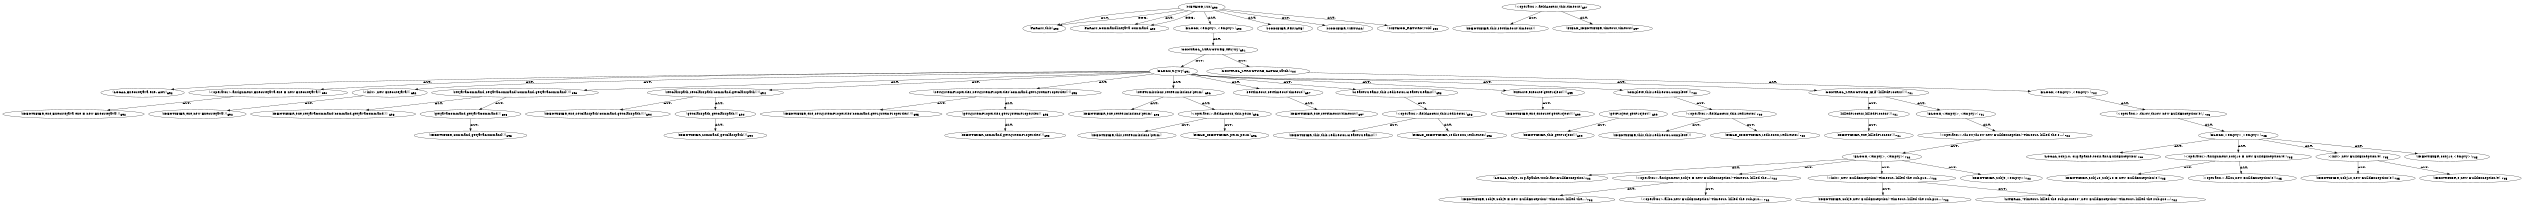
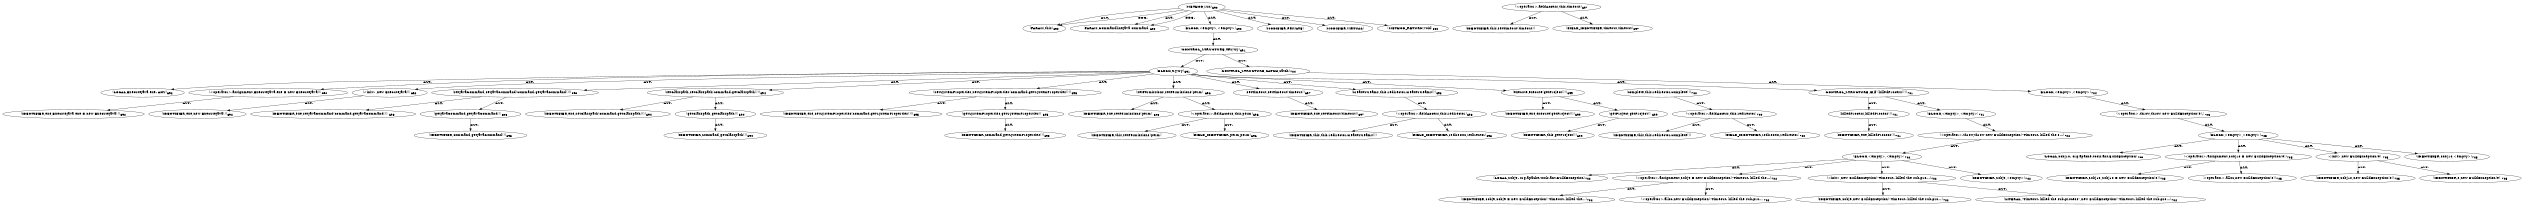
edge "(BLOCK,try,try)" -> "(complete,this.redirector.complete())": removed, label "AST:"
edge "(execute,execute(getProject()))" -> "(getProject,getProject())": added, label "AST:"
